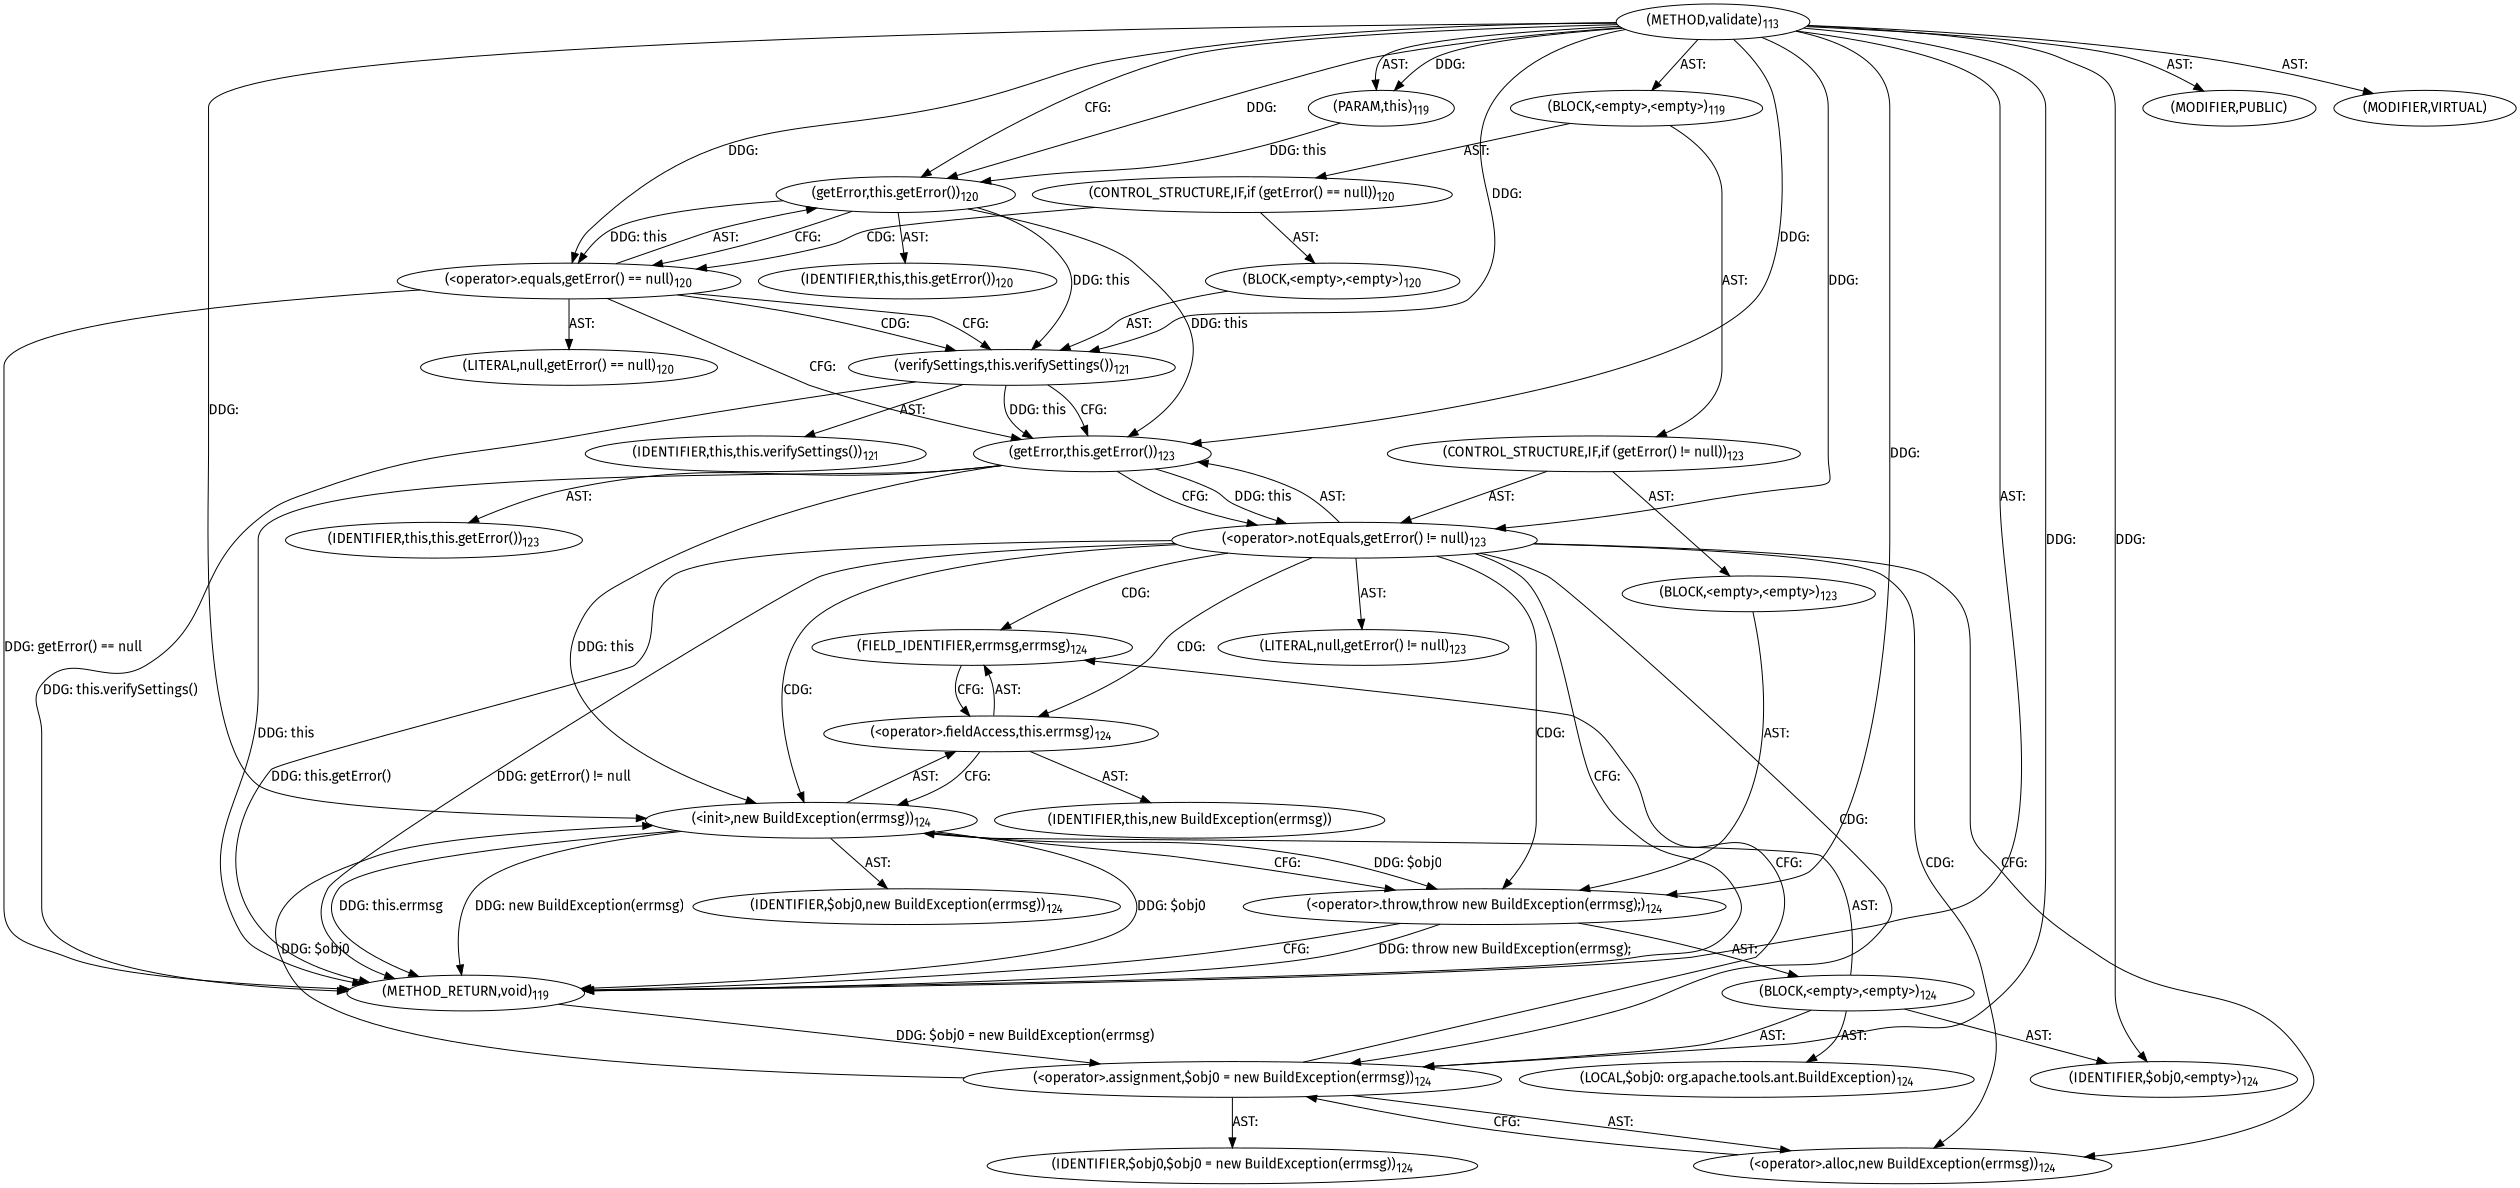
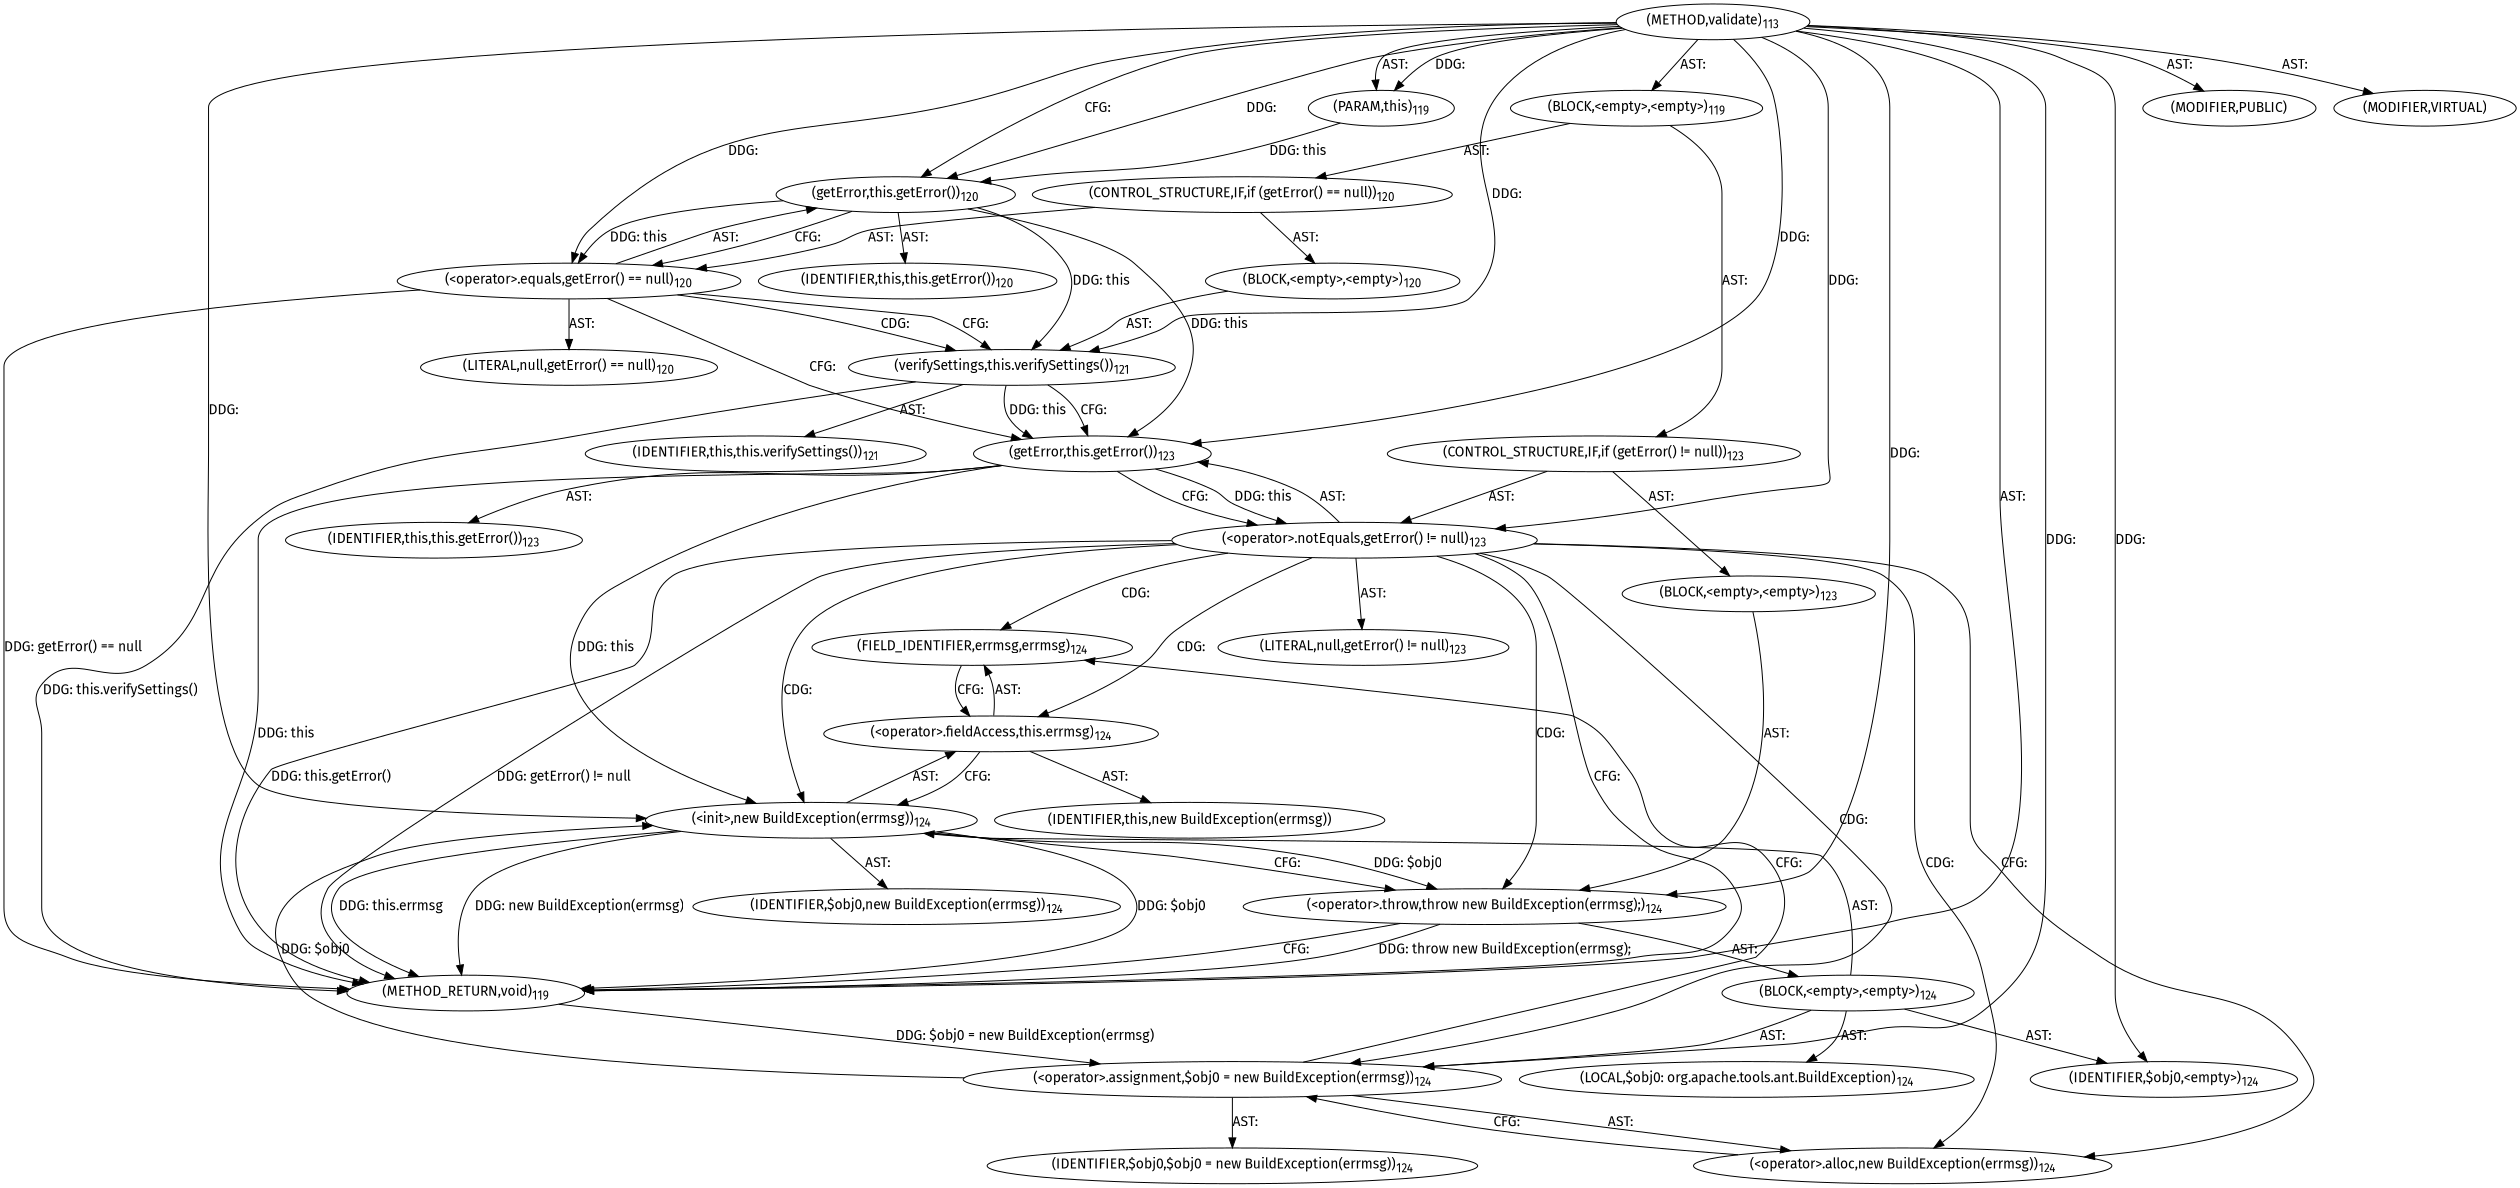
edge "(CONTROL_STRUCTURE,IF,if (getError() == null))" -> "(<operator>.equals,getError() == null)": label "CDG: " -> "AST: "
